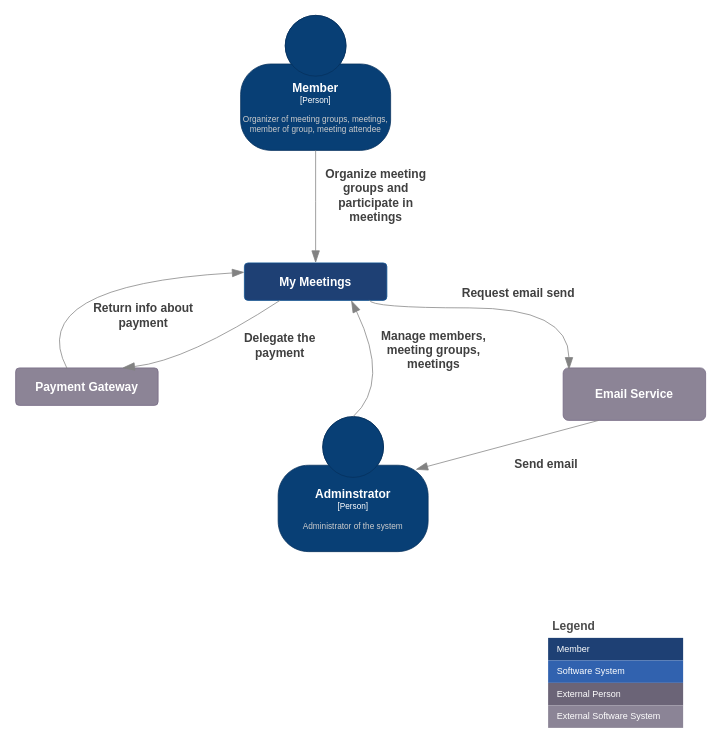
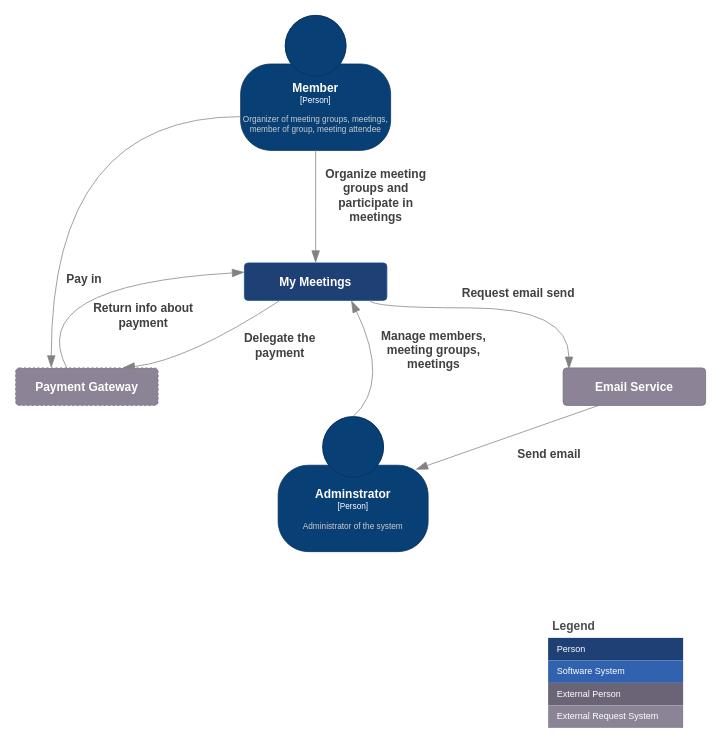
edge "Member [Person] Organizer of meeting groups, meetings, member of group, meeting attendee" -> "Payment Gateway": added, label "Pay in"
node "Payment Gateway": style solid -> dashed
node "Email Service": size 143x53 -> 143x38
node "Member": label "Member" -> "Person"
node "External Software System": label "External Software System" -> "External Request System"
